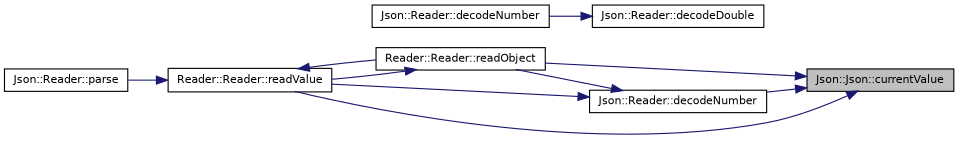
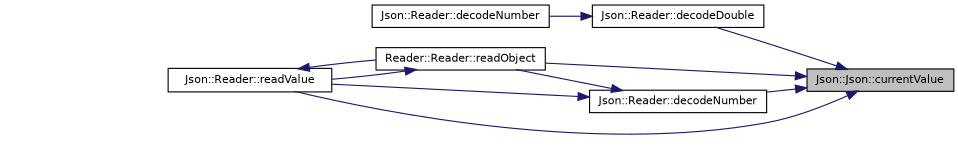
edge "Json::Reader::decodeDouble" -> "Json::Json::currentValue": added
node "Json::Reader::parse": removed
node "Reader::Reader::readValue": label "Reader::Reader::readValue" -> "Json::Reader::readValue"
